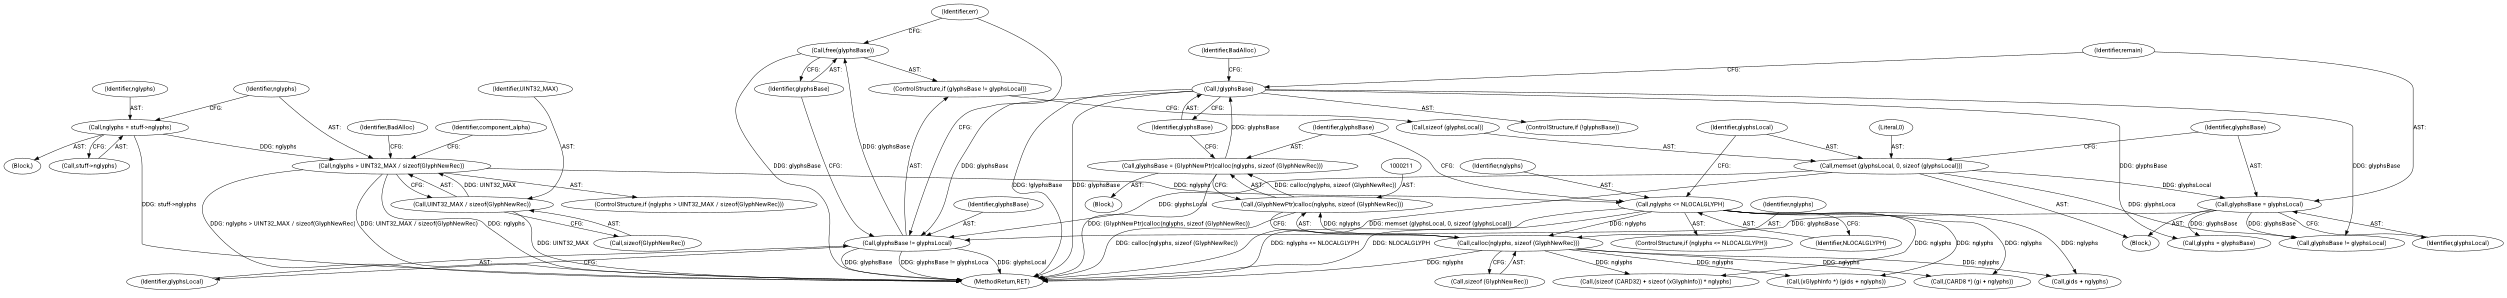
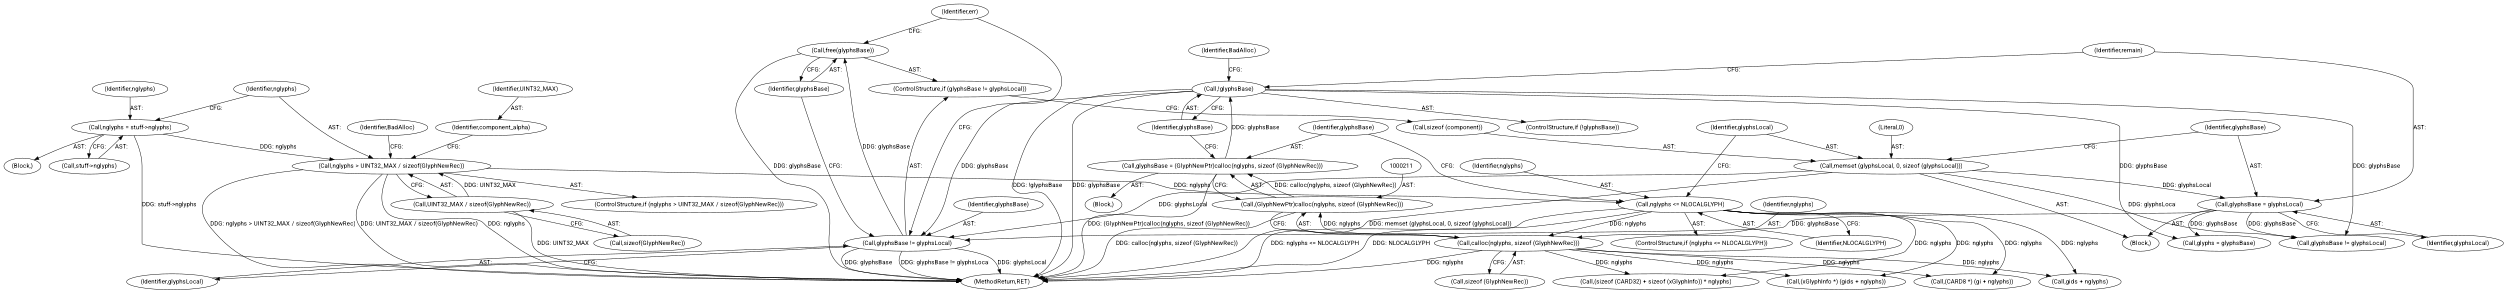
node "(Call,sizeof (glyphsLocal))": label "(Call,sizeof (glyphsLocal))" -> "(Call,sizeof (component))"
edge "(Identifier,UINT32_MAX)" -> "(Call,UINT32_MAX / sizeof(GlyphNewRec))": now "(Identifier,UINT32_MAX)" -> "(Identifier,component_alpha)"
